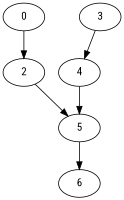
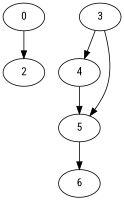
edge "2" -> "5": now "3" -> "5"
